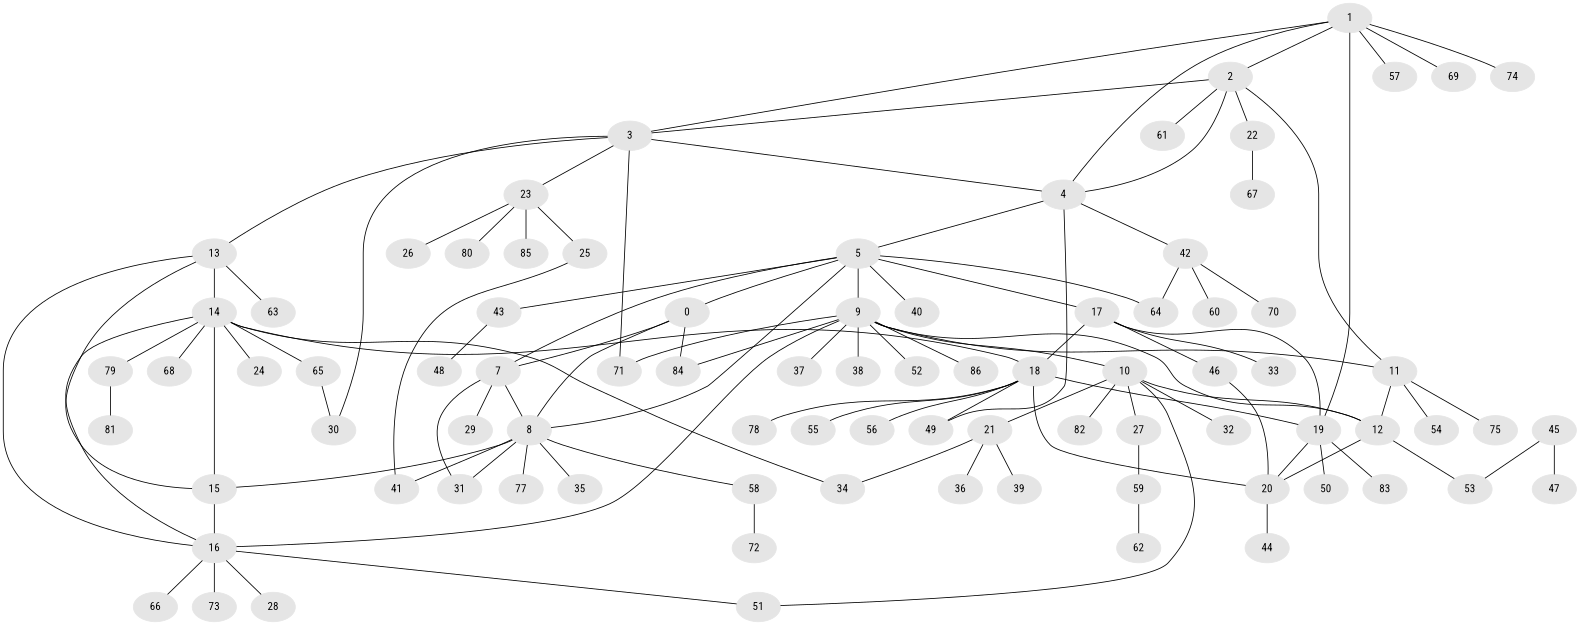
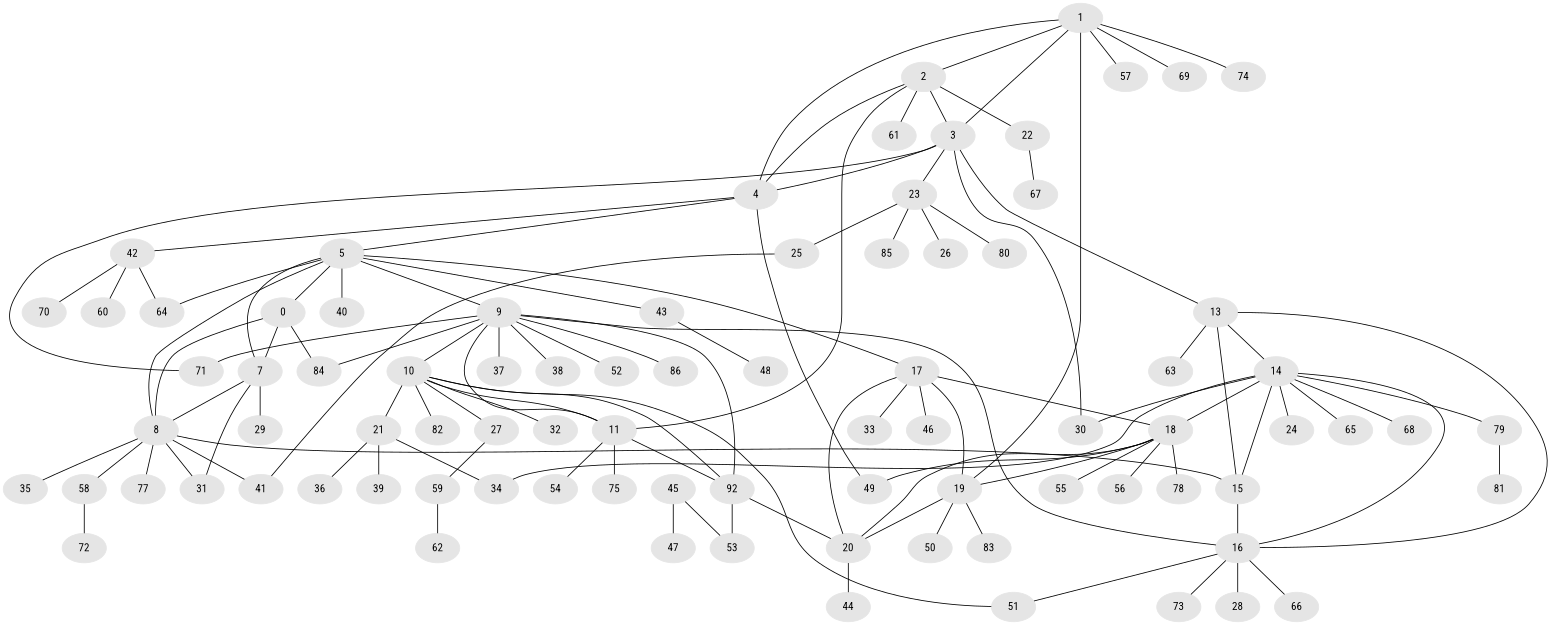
edge "10" -- "11": added
edge "65" -- "30": now "14" -- "30"
edge "46" -- "20": now "17" -- "20"
node "12": label "12" -> "92"
